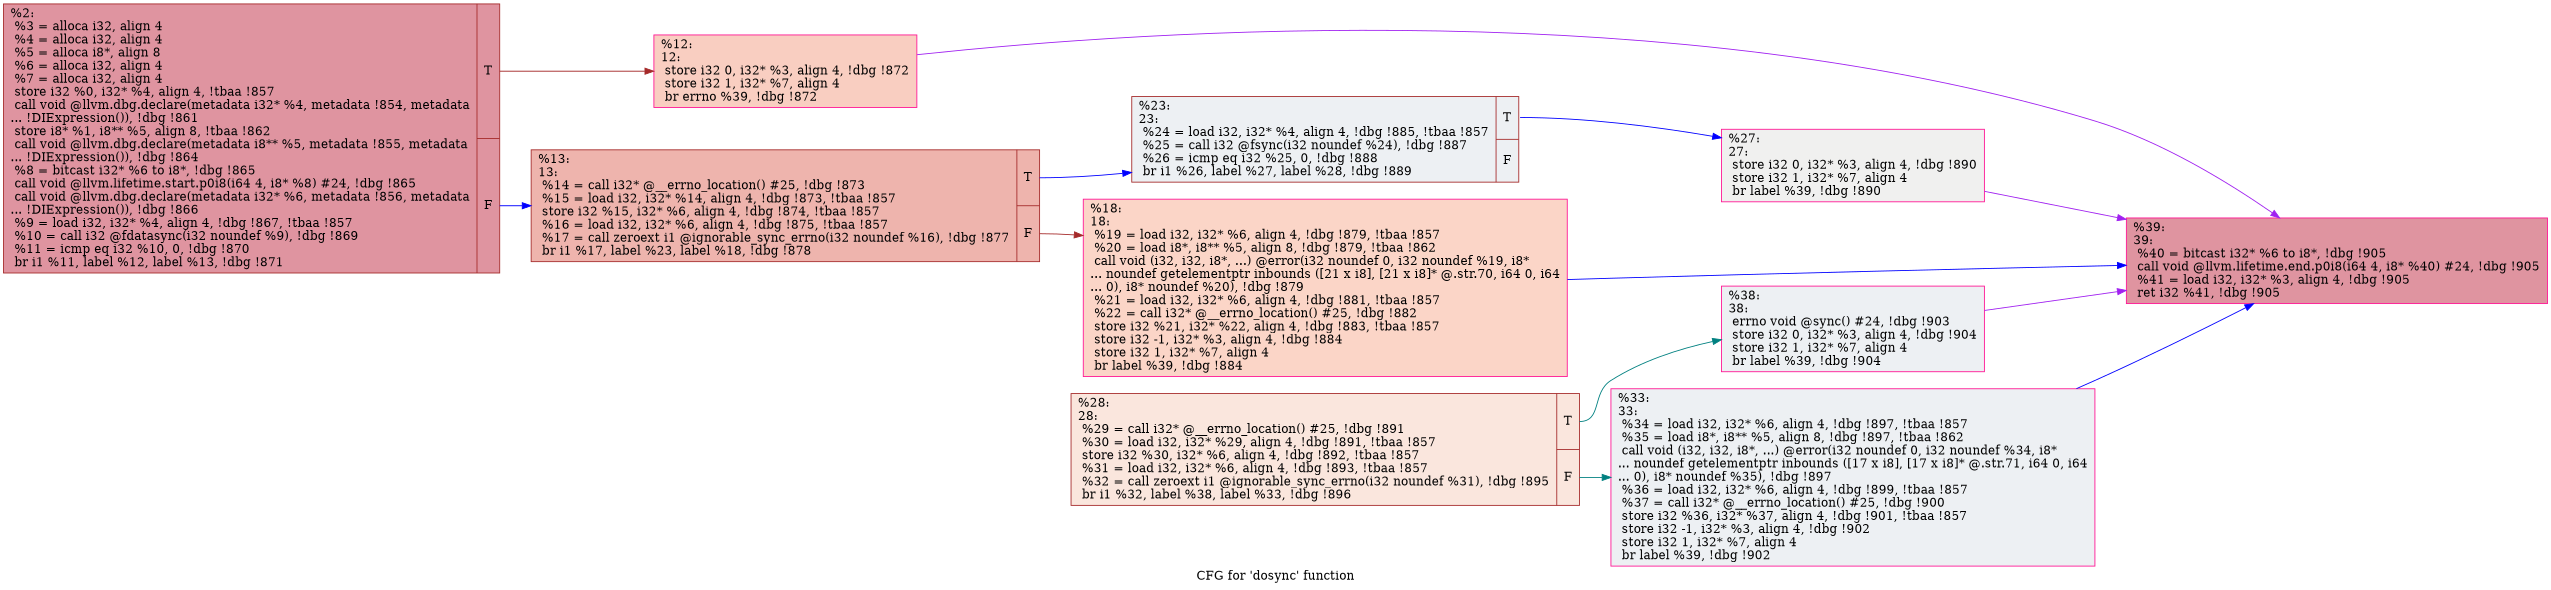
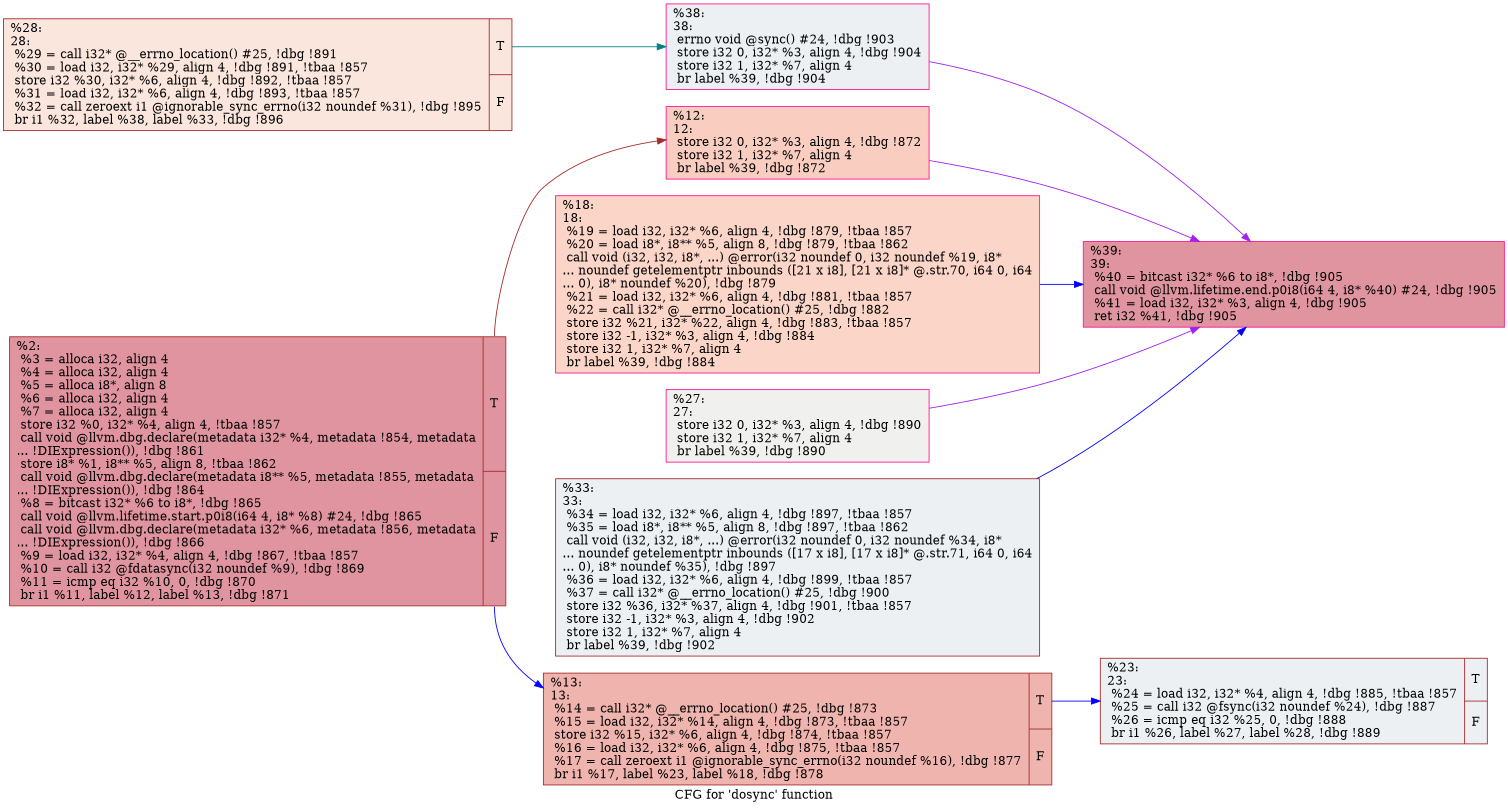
node "%12:": text "br errno %39, !dbg !872" -> "br label %39, !dbg !872"
edge "%23:" -> "%27:": removed
edge "%13:" -> "%18:": removed
edge "%28:" -> "%33:": removed
node "%33:": color deeppink -> brown
